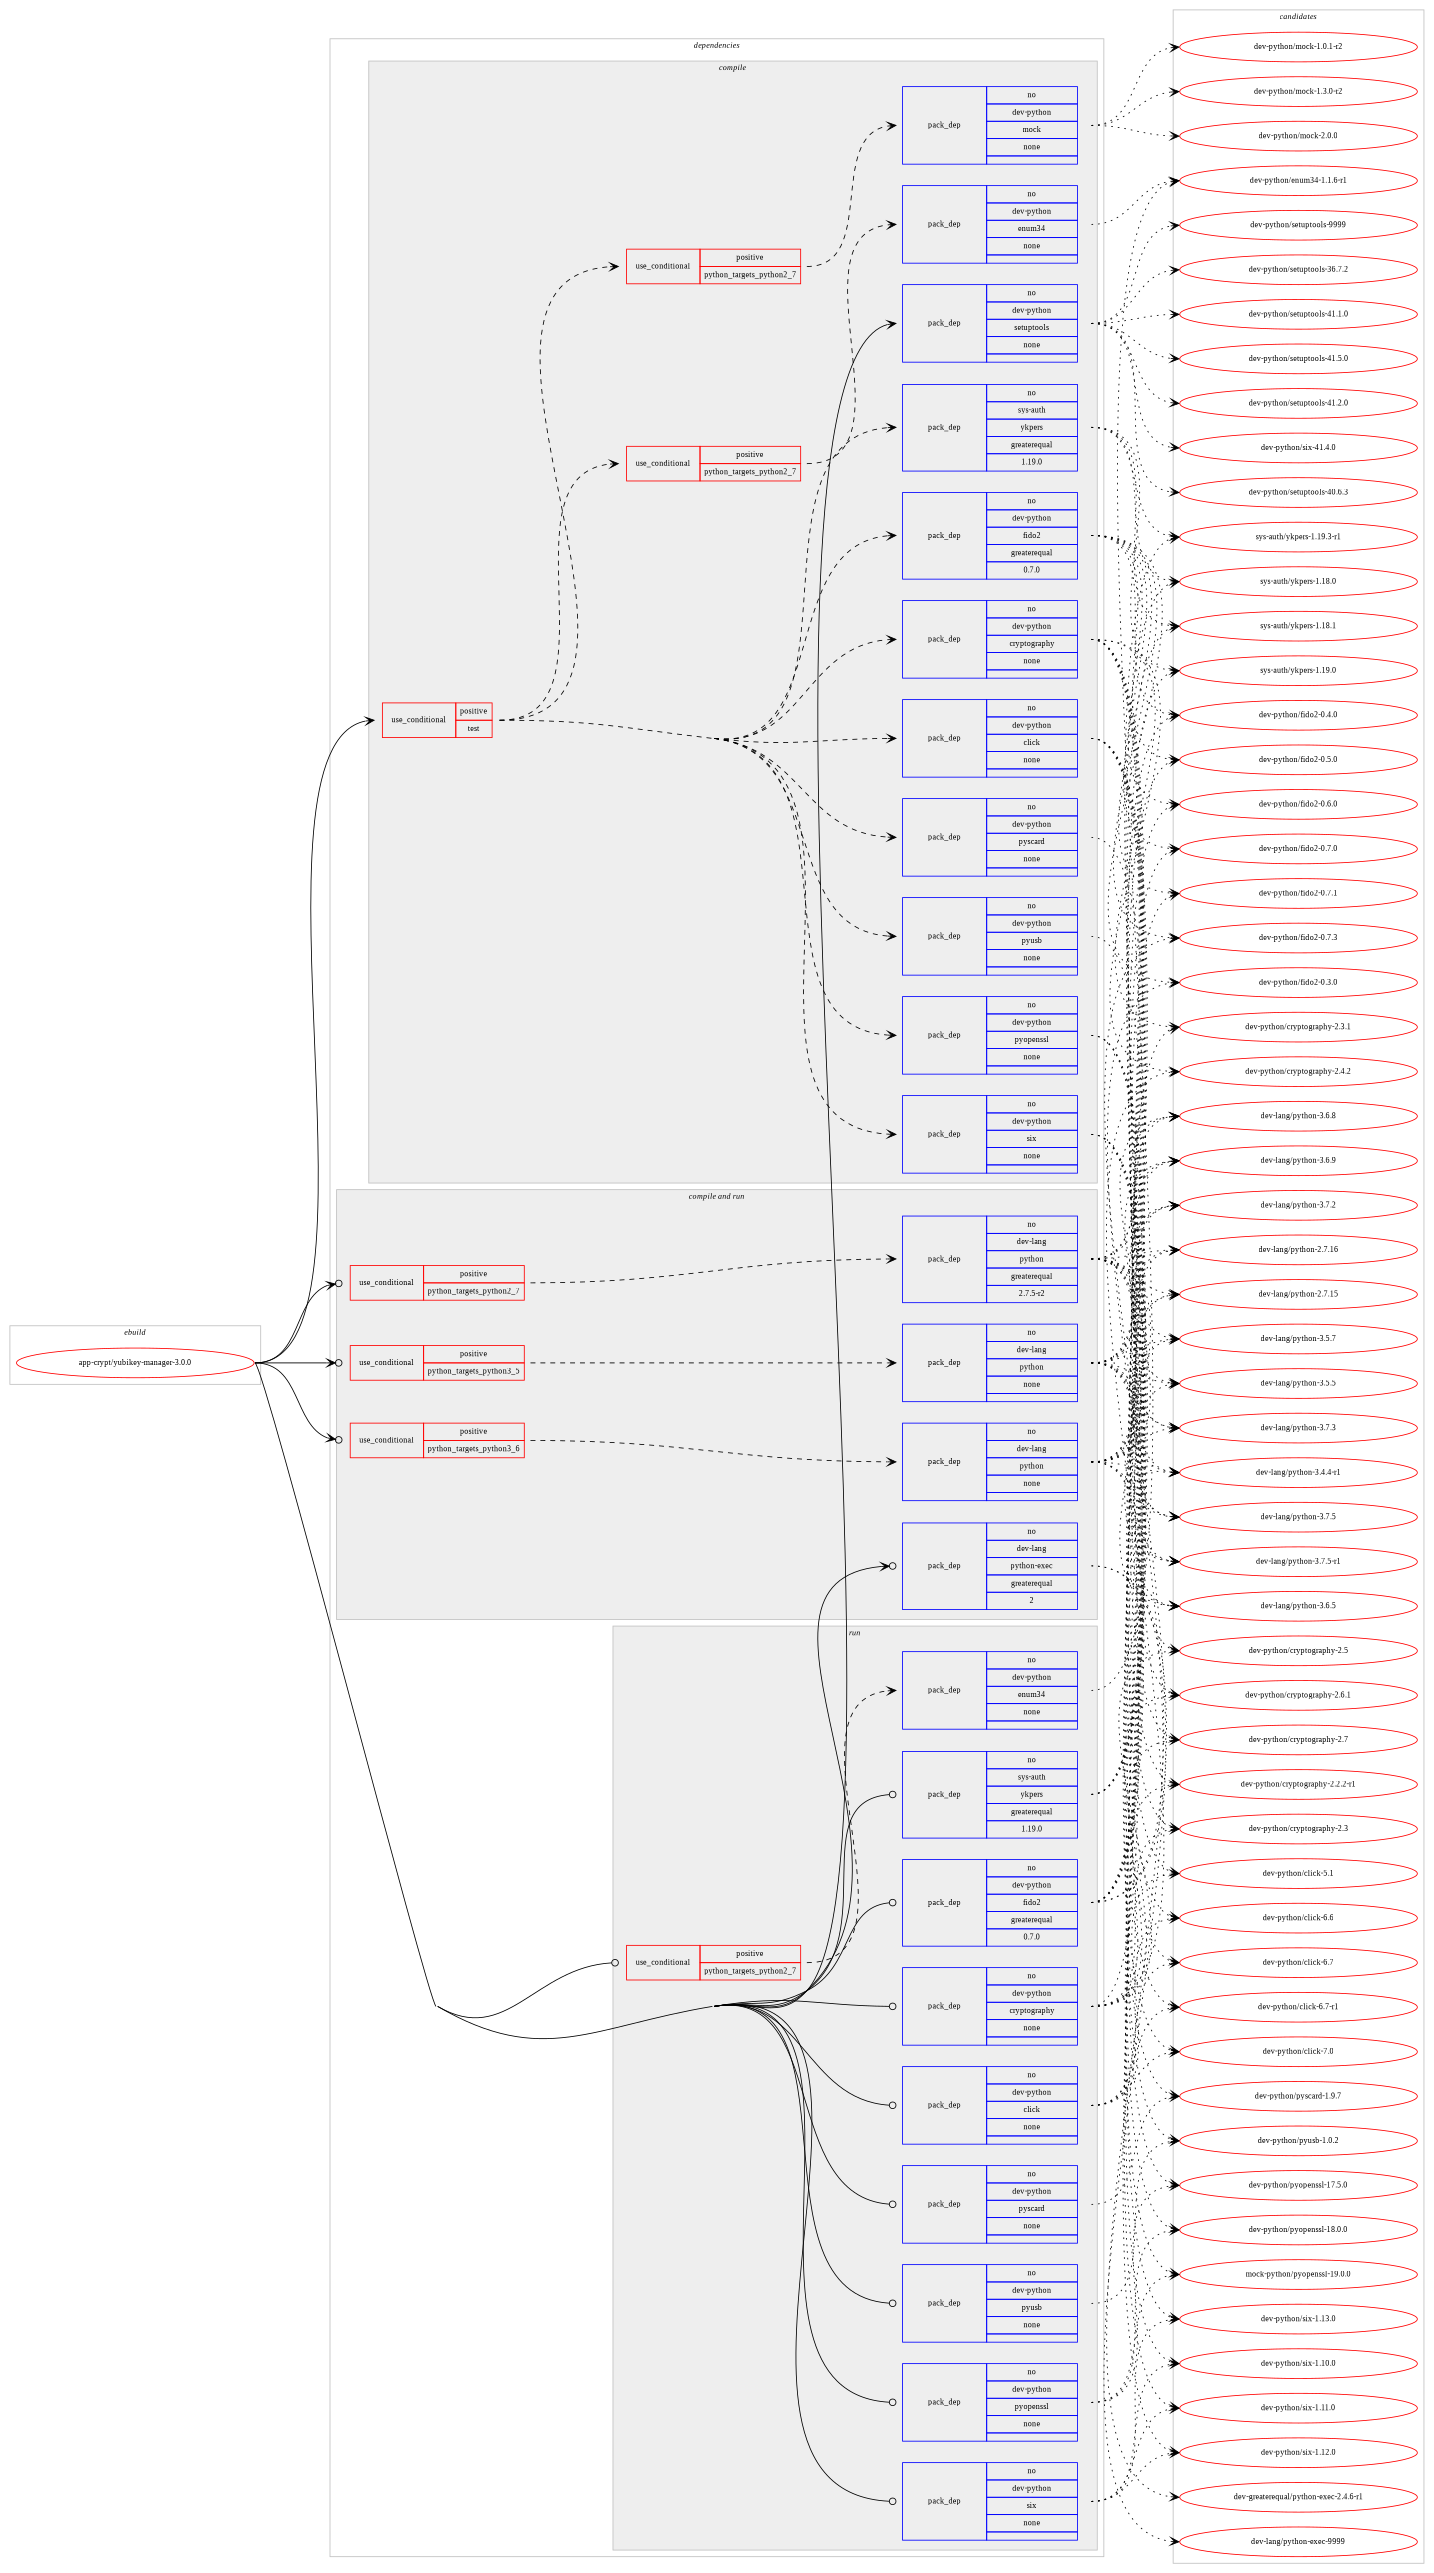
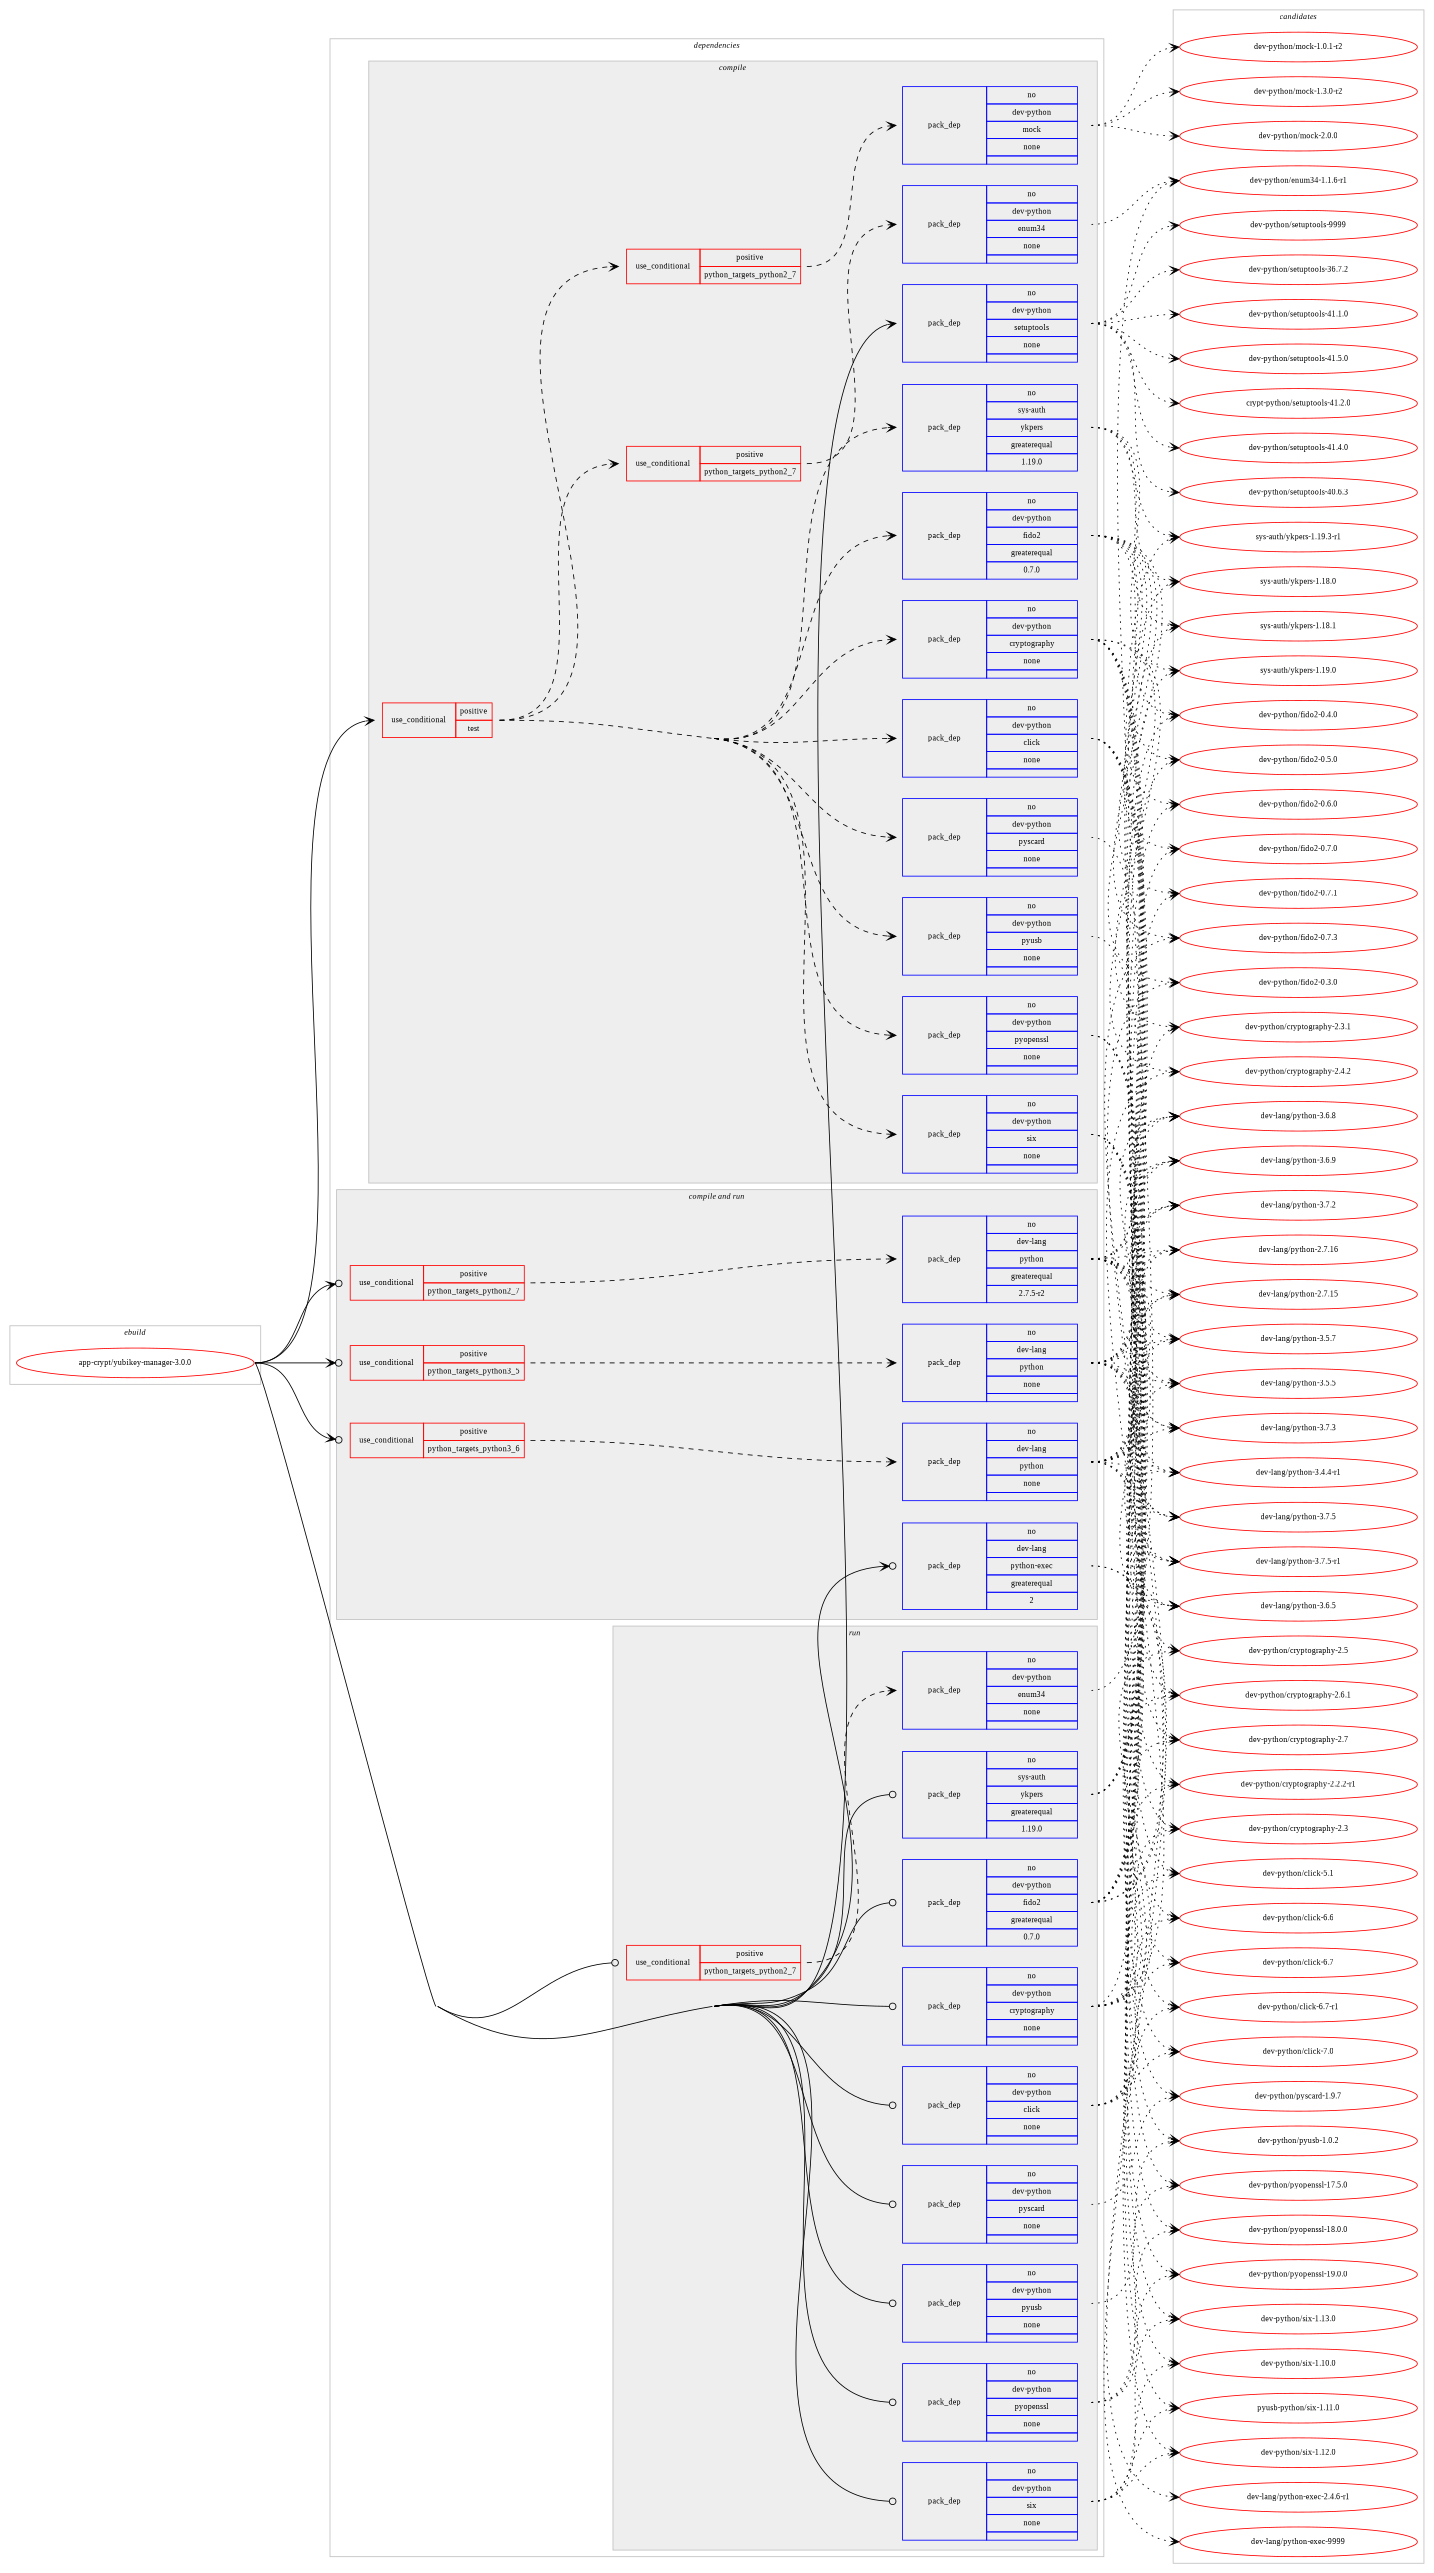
node "dev-python/setuptools-41.2.0": label "dev-python/setuptools-41.2.0" -> "crypt-python/setuptools-41.2.0"
node "dev-python/six-41.4.0": label "dev-python/six-41.4.0" -> "dev-python/setuptools-41.4.0"
node "mock-python/pyopenssl-19.0.0": label "mock-python/pyopenssl-19.0.0" -> "dev-python/pyopenssl-19.0.0"
node "dev-python/six-1.11.0": label "dev-python/six-1.11.0" -> "pyusb-python/six-1.11.0"
node "dev-greaterequal/python-exec-2.4.6-r1": label "dev-greaterequal/python-exec-2.4.6-r1" -> "dev-lang/python-exec-2.4.6-r1"
